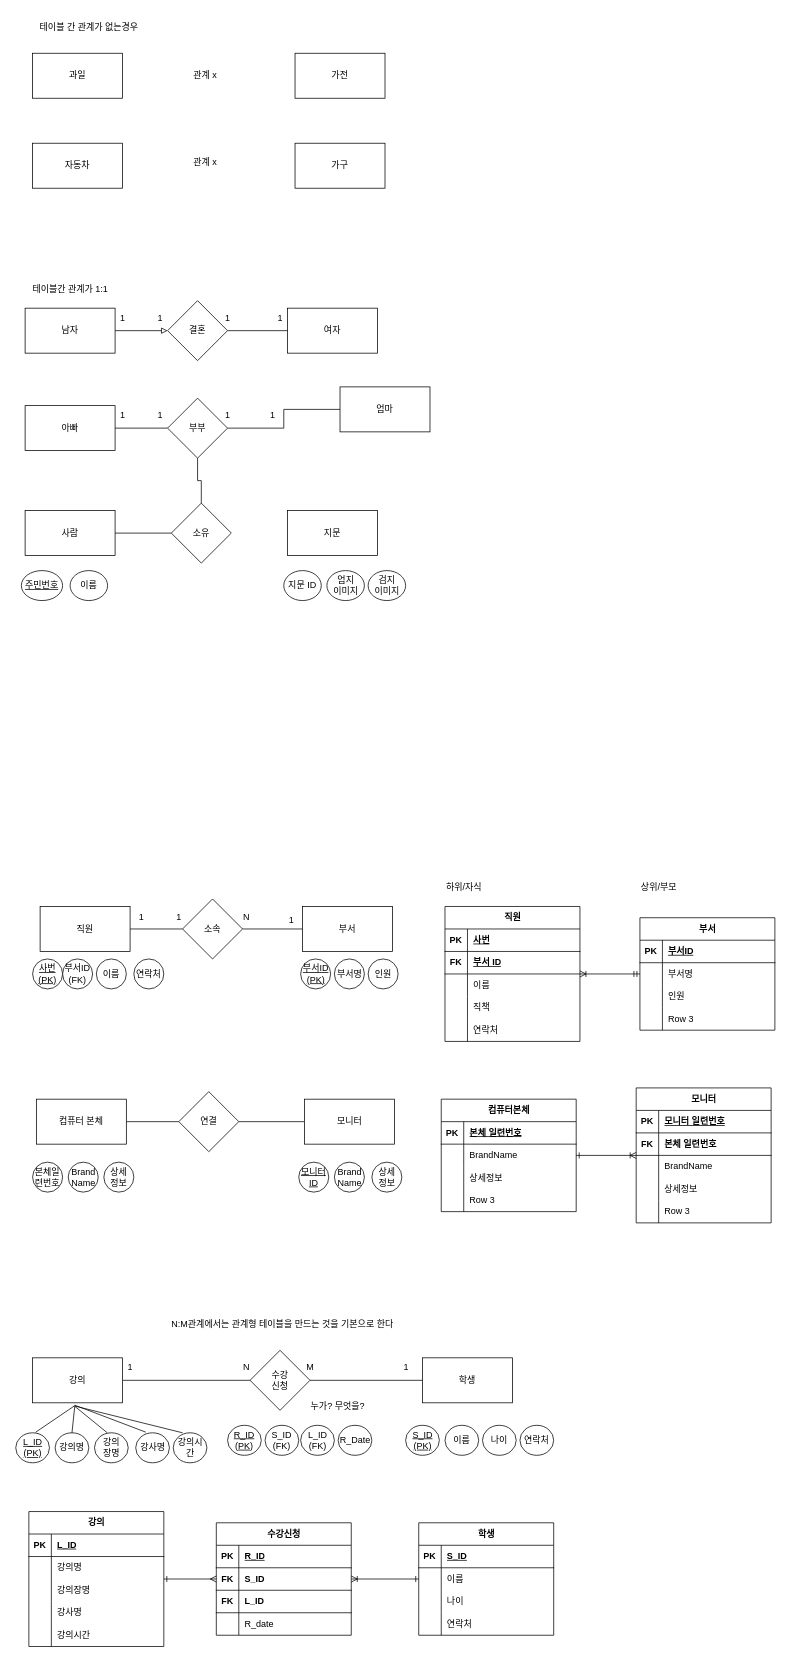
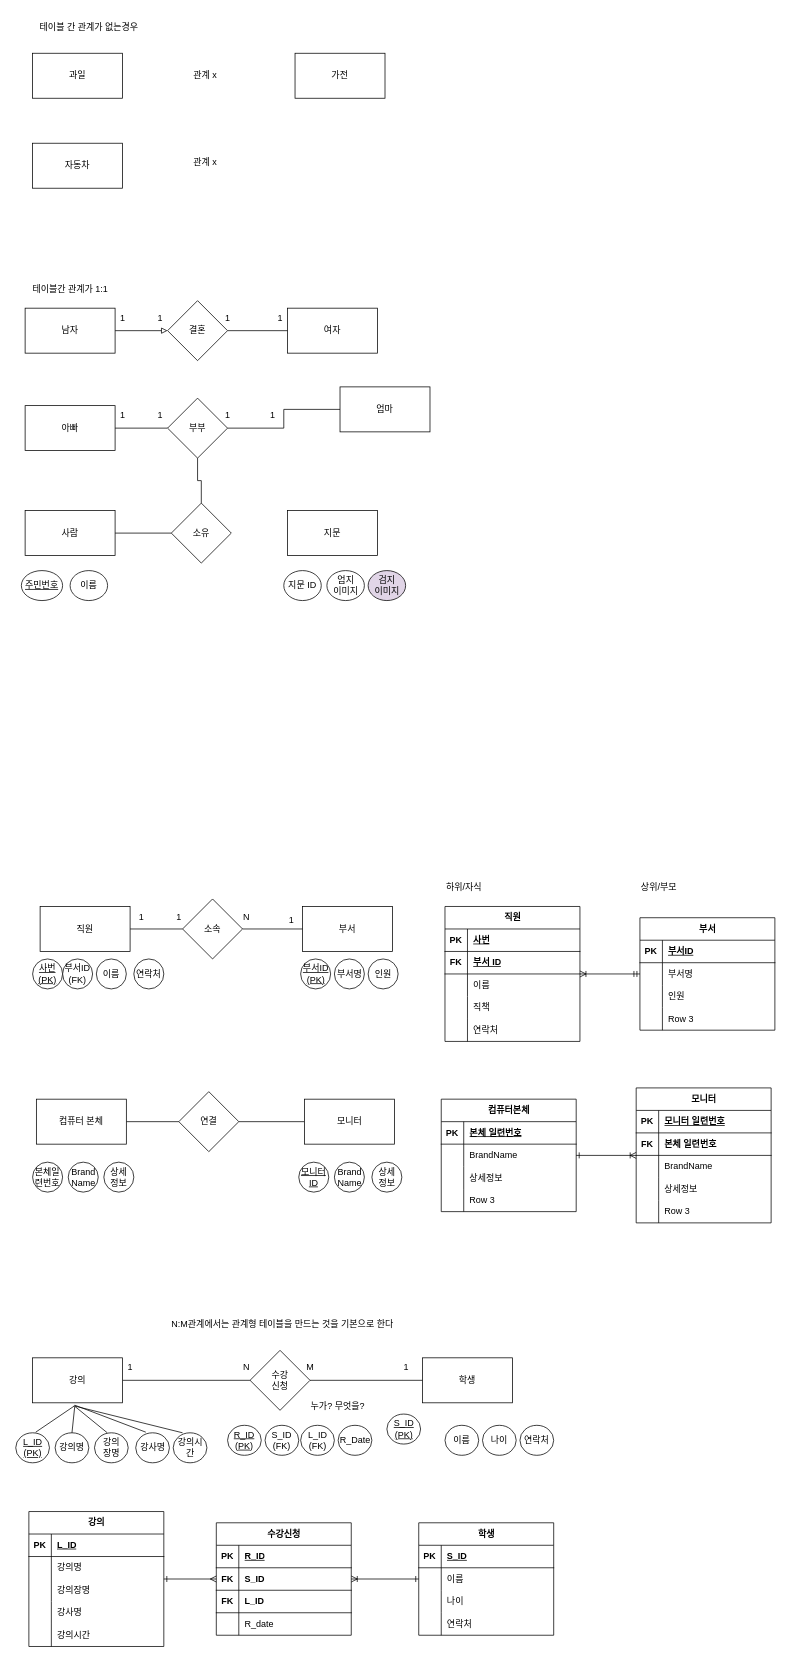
node "가구": removed
node "검지 이미지": fillcolor #ffffff -> #e1d5e7
node "S_ID (PK)": moved (423, 1440) -> (404, 1429)
